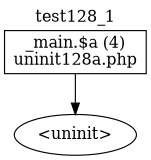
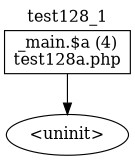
node "_main.$a (4) uninit128a.php": label "_main.$a (4) uninit128a.php" -> "_main.$a (4) test128a.php"
